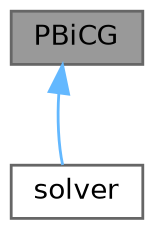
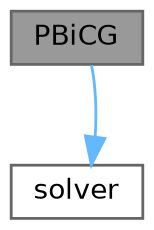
edge "solver" -> "PBiCG": reversed
